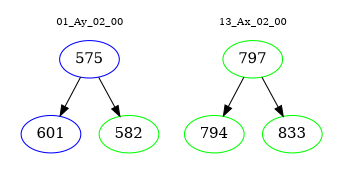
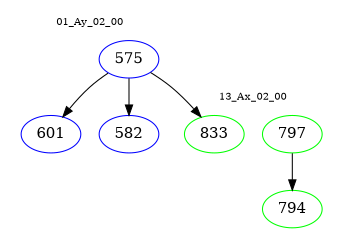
edge "797" -> "833": now "575" -> "833"
node "582": color green -> blue
